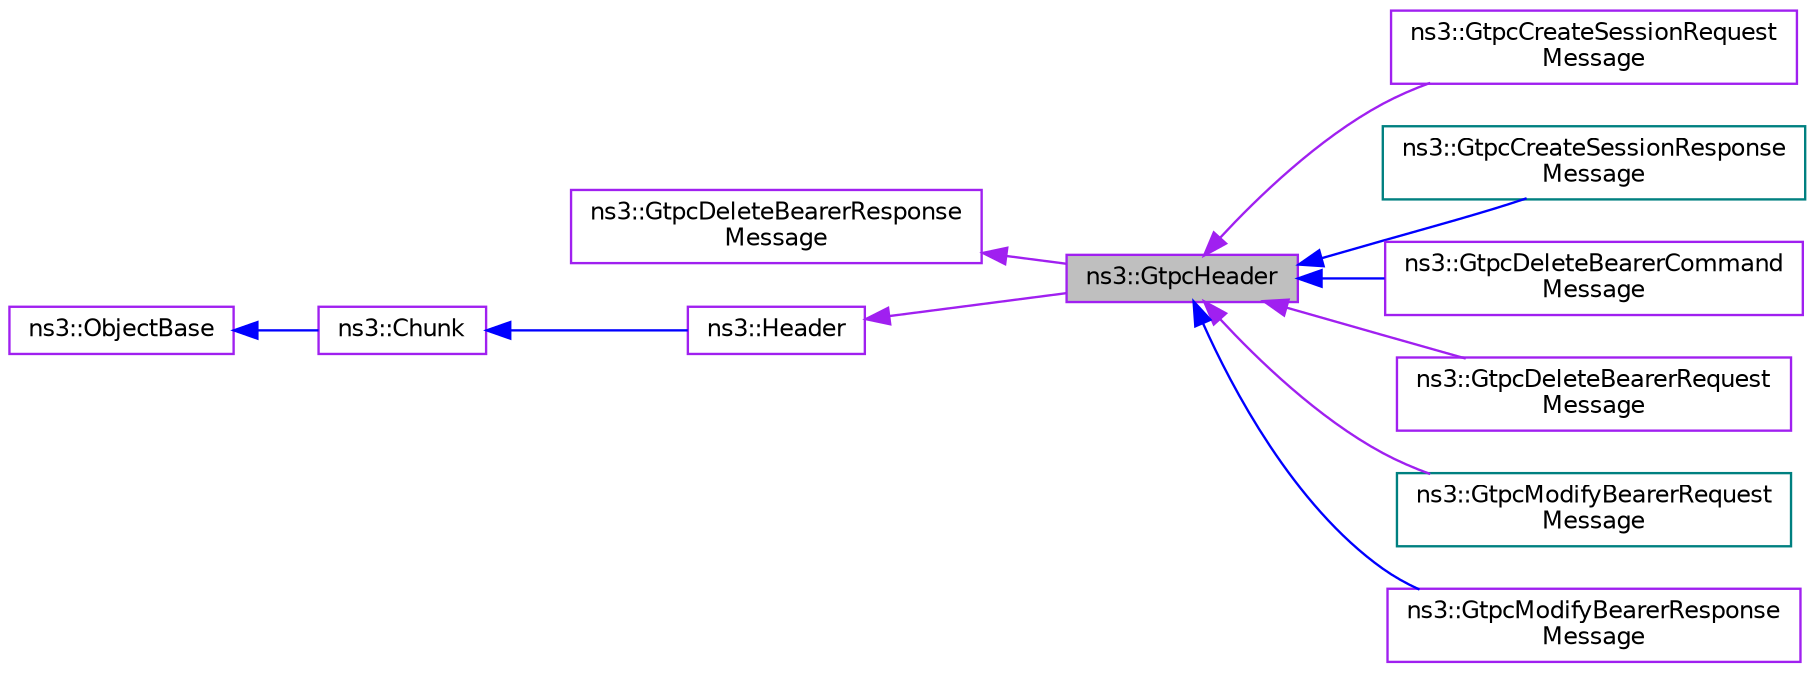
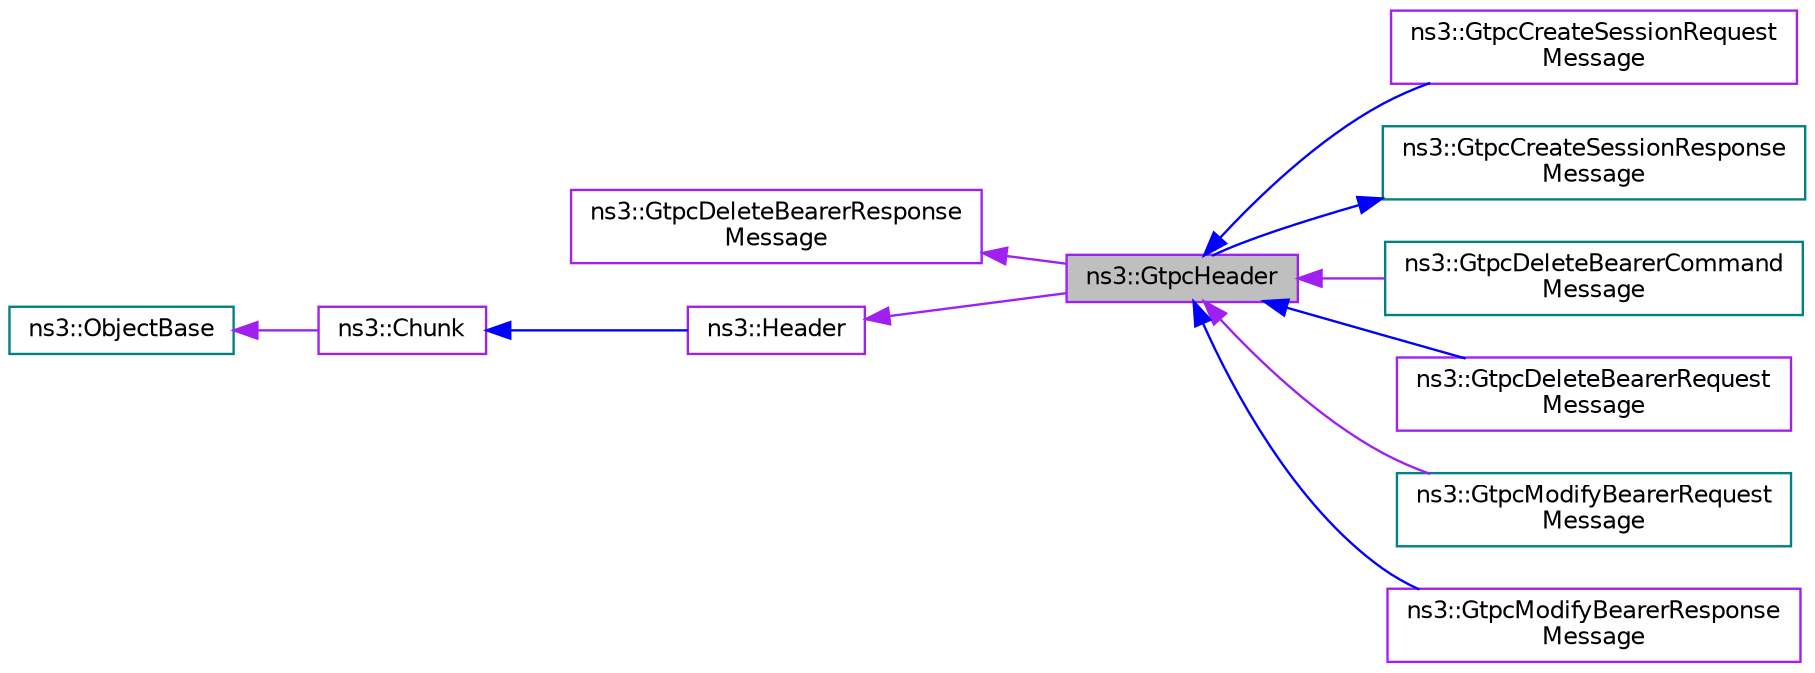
edge "ns3::GtpcCreateSessionRequest Message" -> "ns3::GtpcHeader": color purple -> blue
edge "ns3::GtpcCreateSessionResponse Message" -> "ns3::GtpcHeader": reversed
edge "ns3::GtpcDeleteBearerCommand Message" -> "ns3::GtpcHeader": color blue -> purple
node "ns3::GtpcDeleteBearerCommand Message": color purple -> teal
node "ns3::ObjectBase": color purple -> teal
edge "ns3::Chunk" -> "ns3::ObjectBase": color blue -> purple
edge "ns3::GtpcDeleteBearerRequest Message" -> "ns3::GtpcHeader": color purple -> blue
